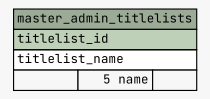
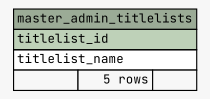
node "master_admin_titlelists": text "5 name" -> "5 rows"
